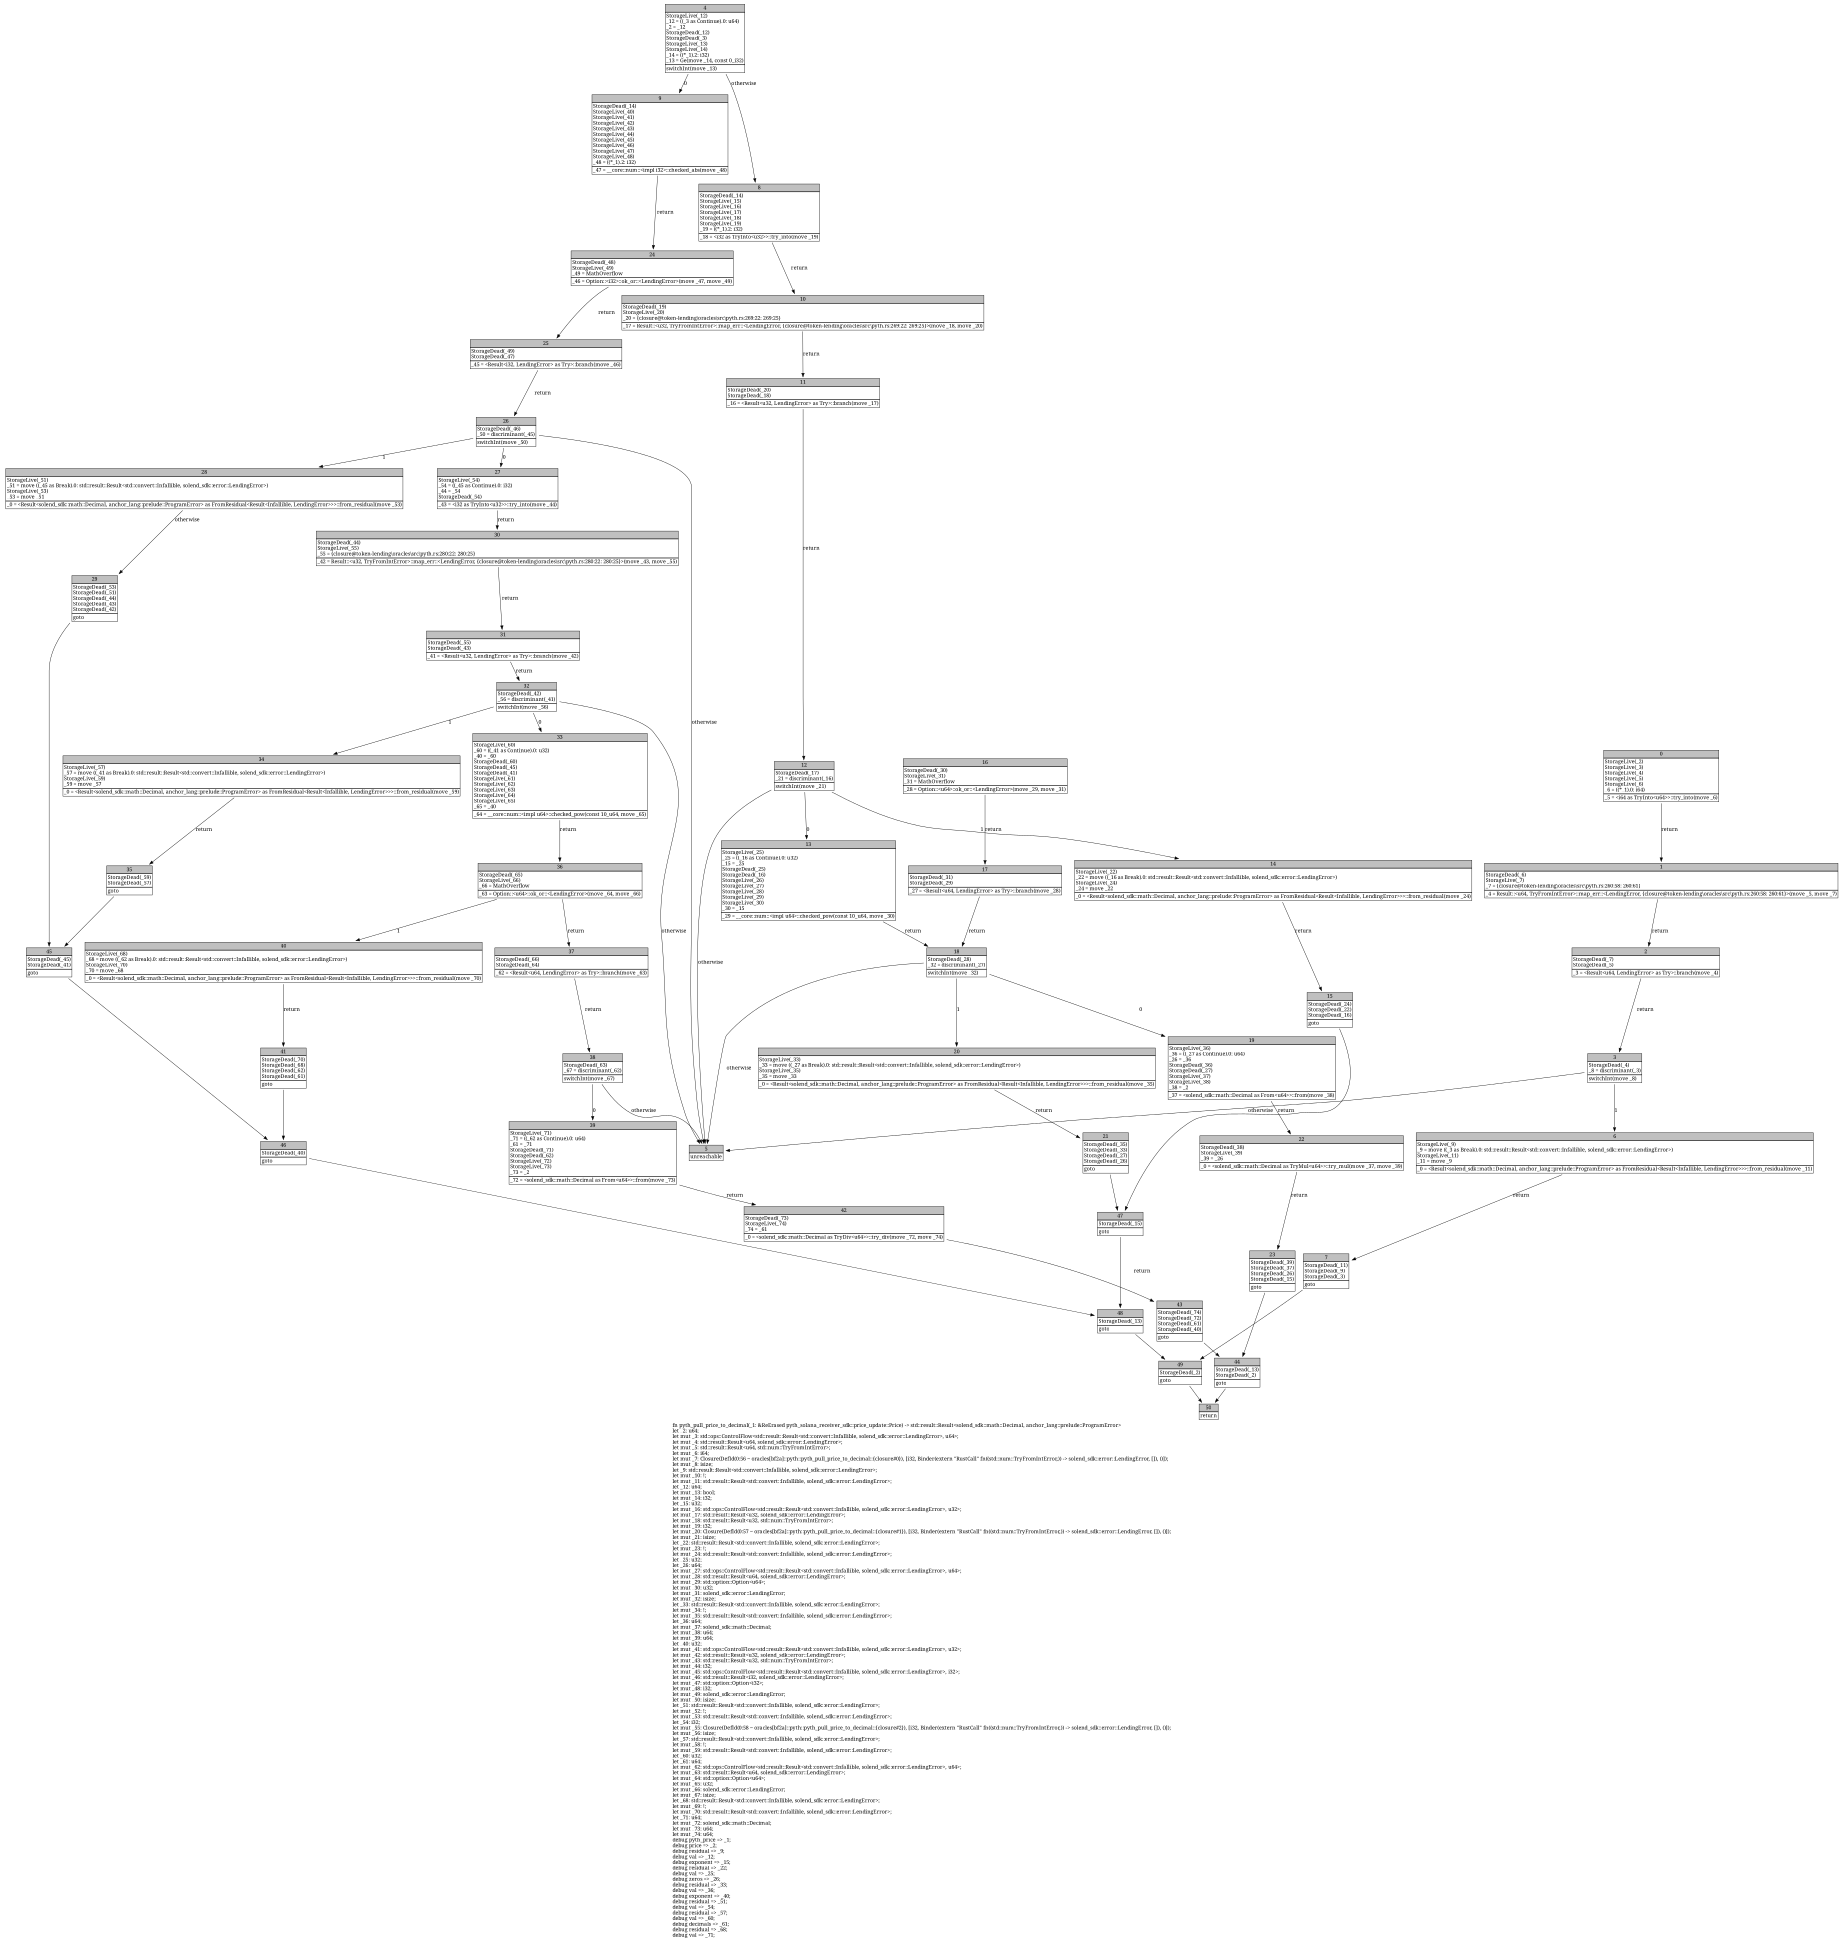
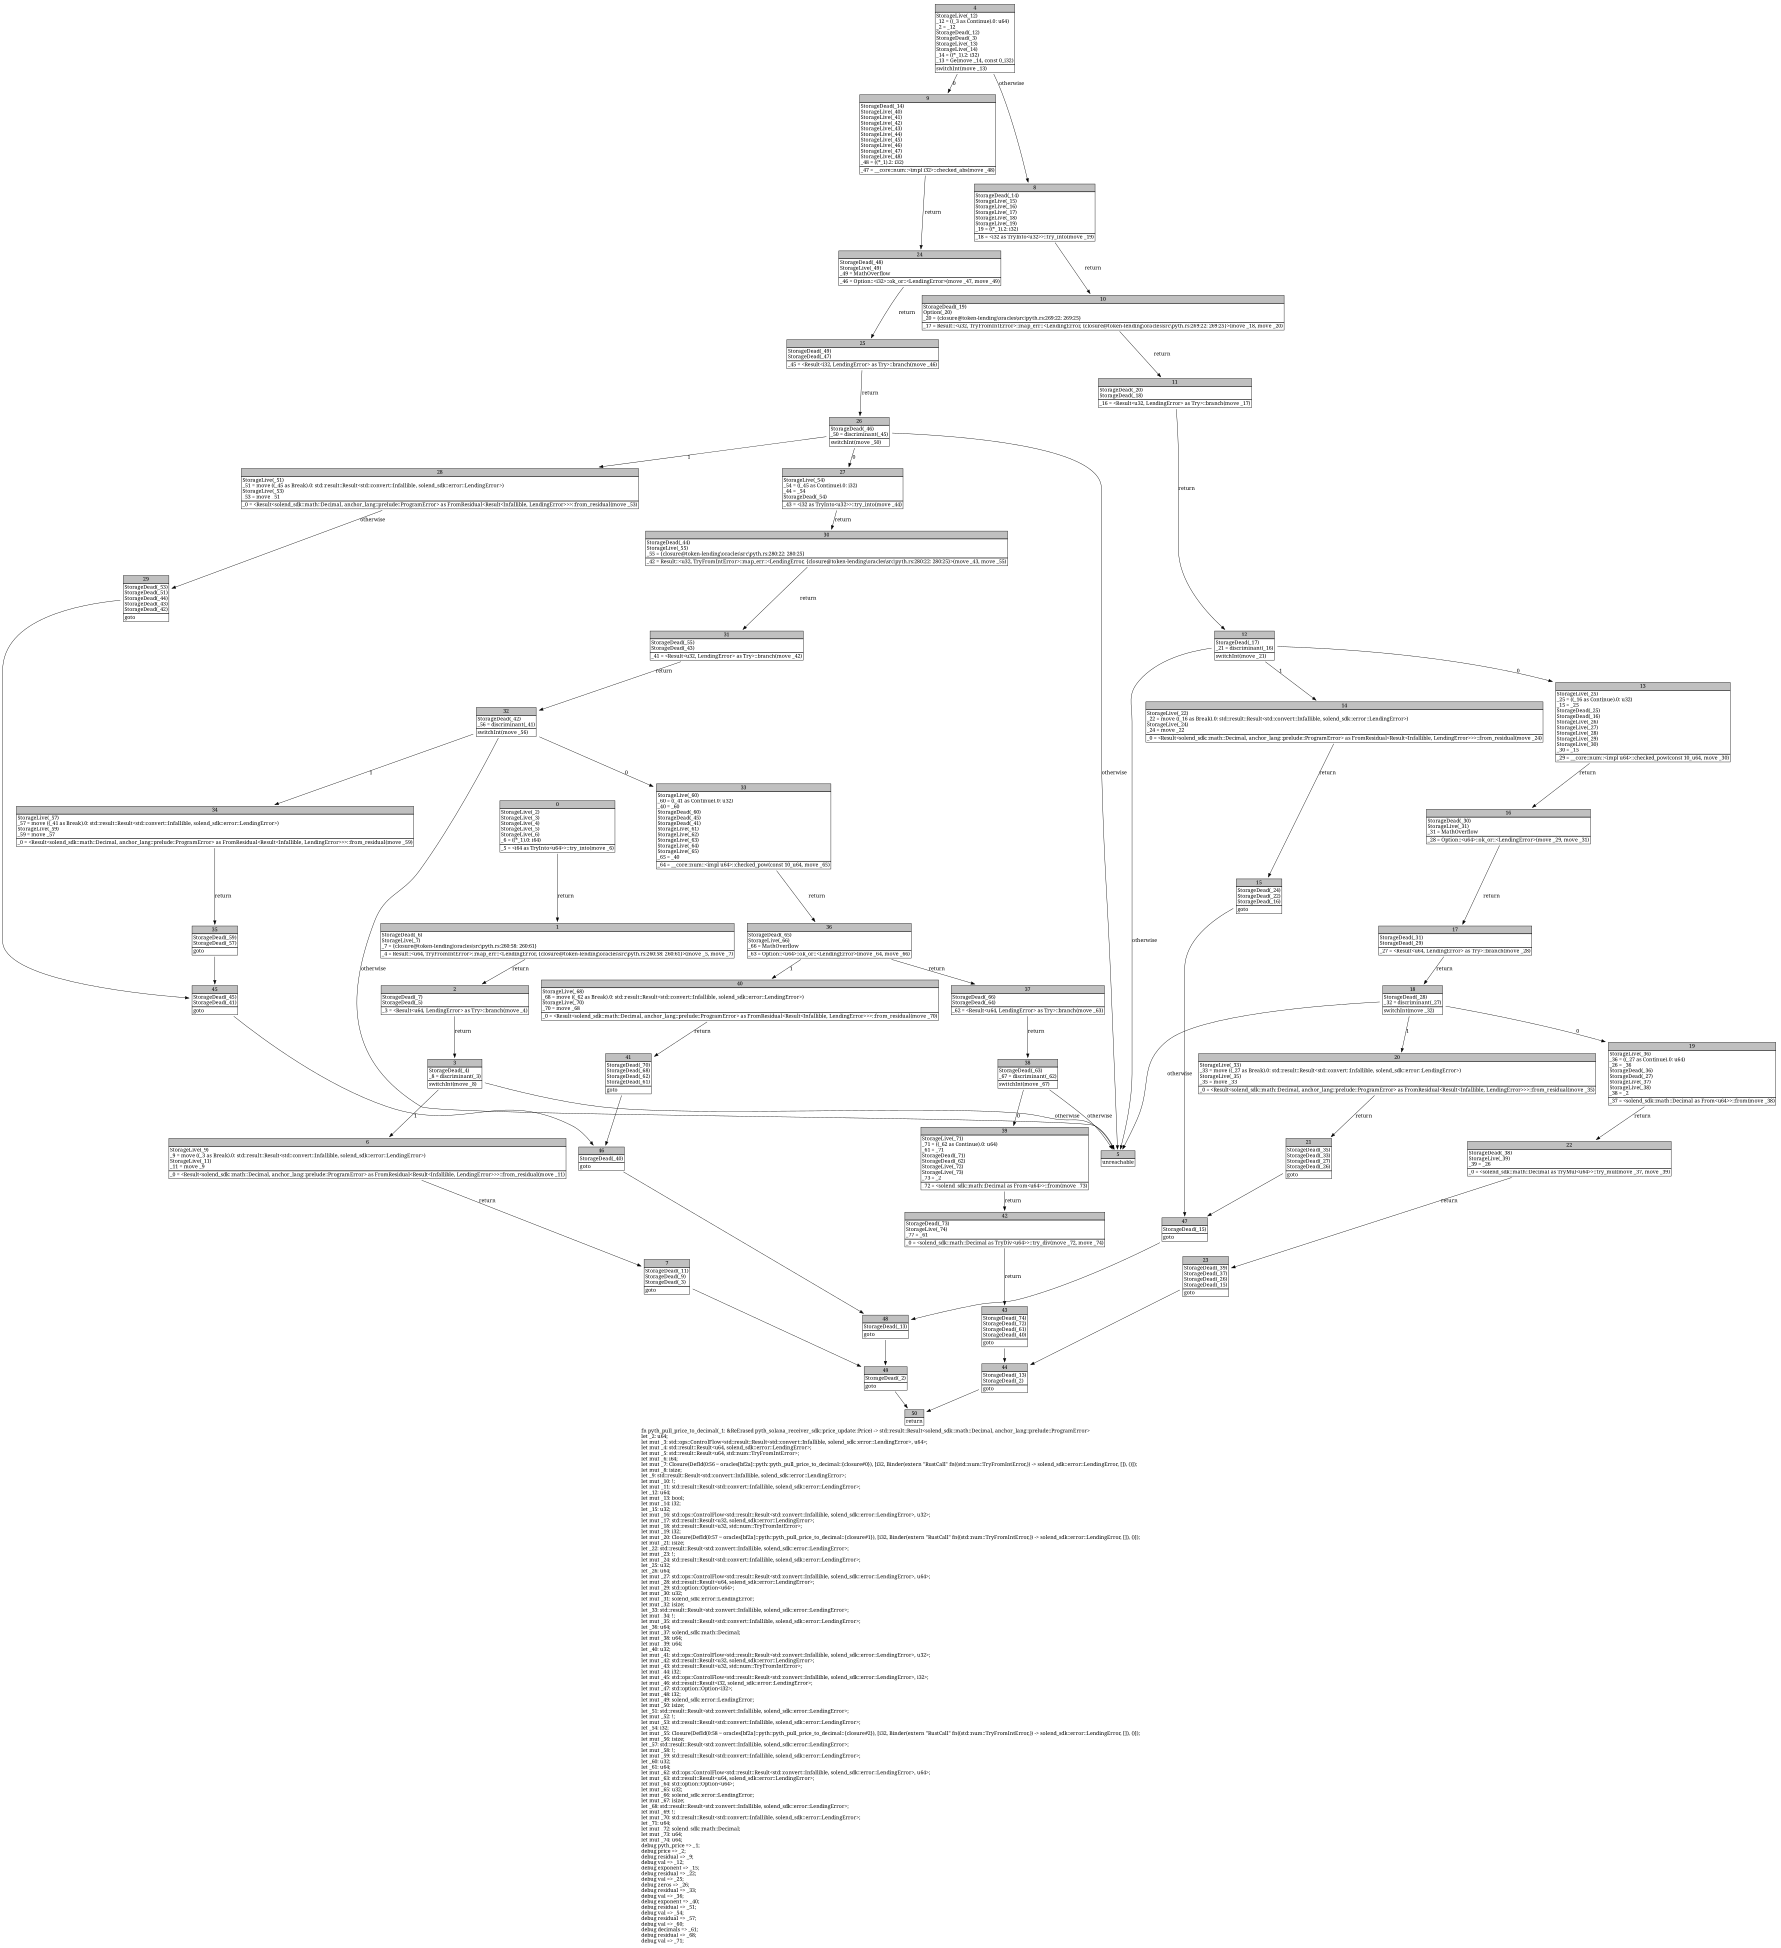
node "10": text "StorageLive(_20)" -> "Option(_20)"
edge "13" -> "18": now "13" -> "16"
node "42": text "_74 = _61" -> "_77 = _61"
